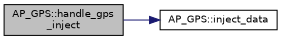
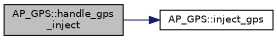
node "AP_GPS::inject_data": label "AP_GPS::inject_data" -> "AP_GPS::inject_gps"
